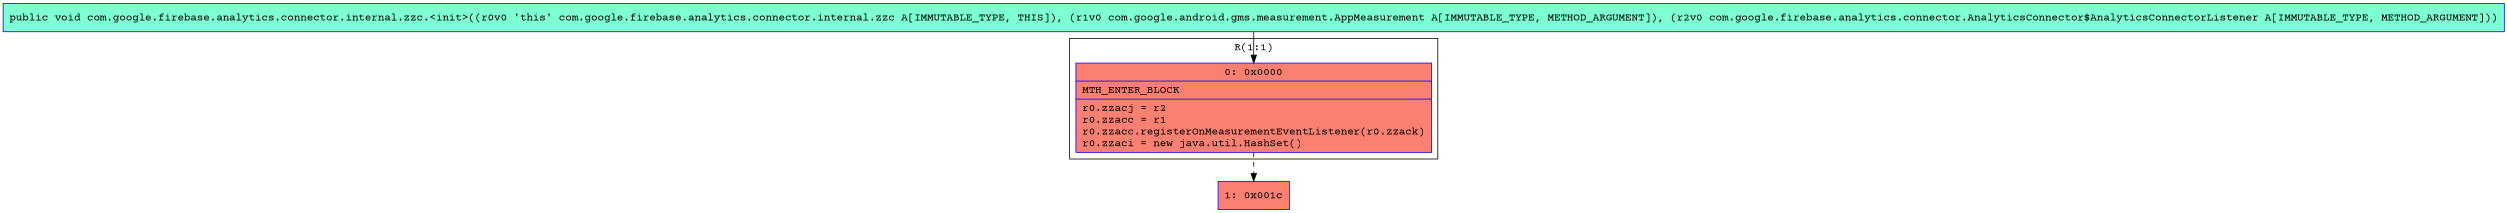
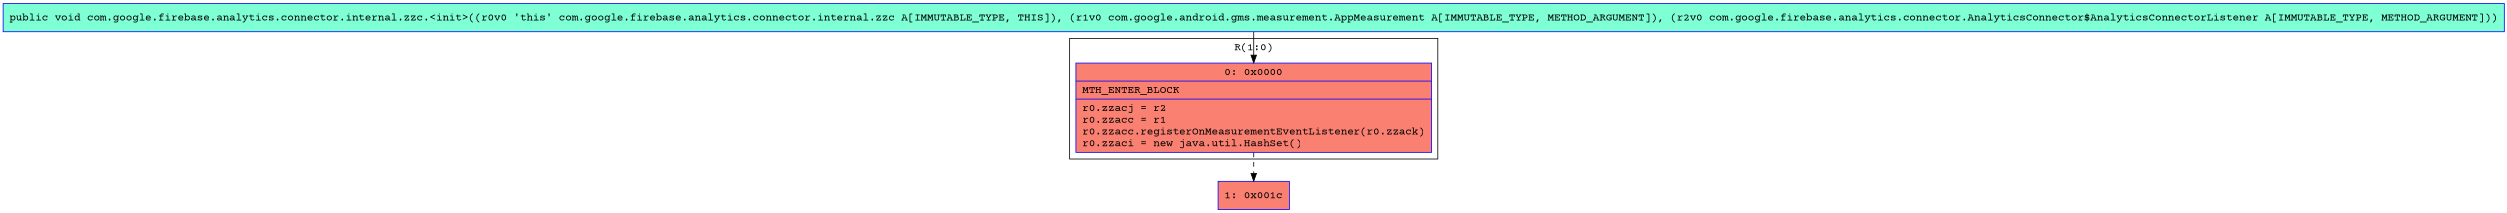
cluster "R(1:1)": label "R(1:1)" -> "R(1:0)"
